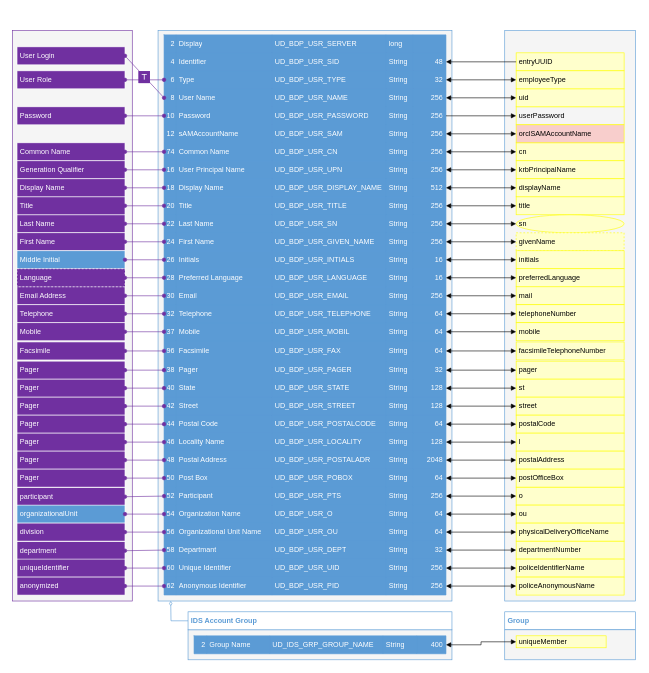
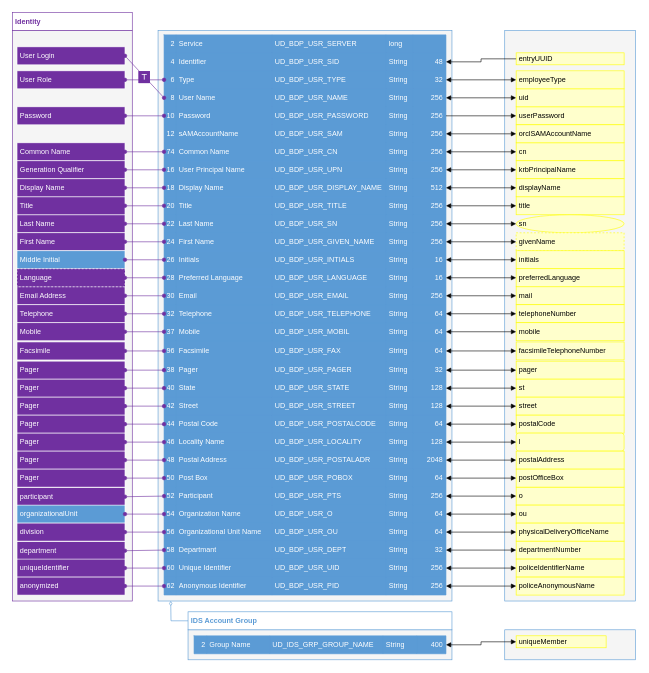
node "Identity": added
node "Display": label "Display" -> "Service"
node "entryUUID": size 108x18 -> 108x12
node "userPassword": fillcolor #f5f5f5 -> #ffffcc
node "orclSAMAccountName": fillcolor #f8cecc -> #ffffcc
node "l": shape rectangle -> rounded rectangle
node "Group": removed
